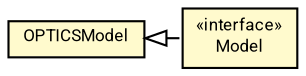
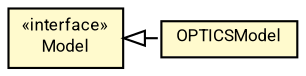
edge "Model" -> "OPTICSModel": reversed
